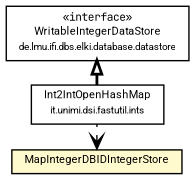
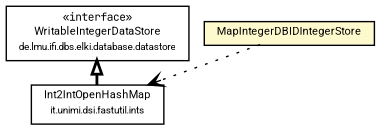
edge "Int2IntOpenHashMap" -> "MapIntegerDBIDIntegerStore": reversed
